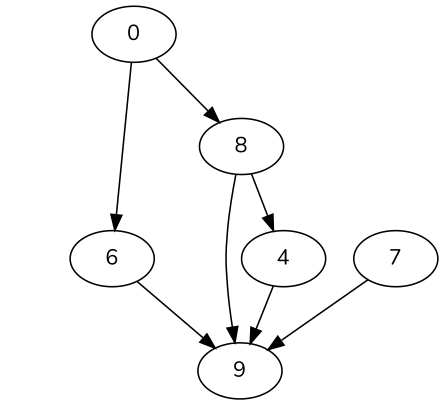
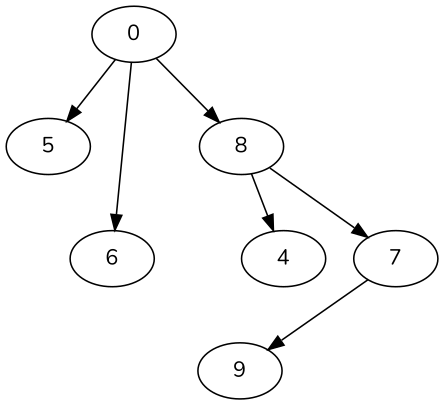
node "5": added
edge "8" -> "9": now "8" -> "7"
edge "4" -> "9": removed
edge "6" -> "9": removed
